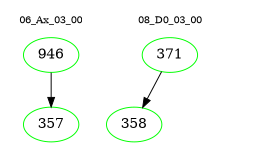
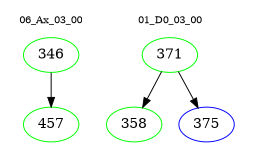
cluster "08_D0_03_00": label "08_D0_03_00" -> "01_D0_03_00"
node "946": label "946" -> "346"
node "357": label "357" -> "457"
node "375": added
